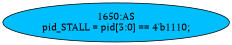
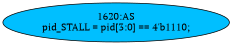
node "1650:AS pid_STALL = pid[3:0] == 4'b1110;": label "1650:AS pid_STALL = pid[3:0] == 4'b1110;" -> "1620:AS pid_STALL = pid[3:0] == 4'b1110;"
